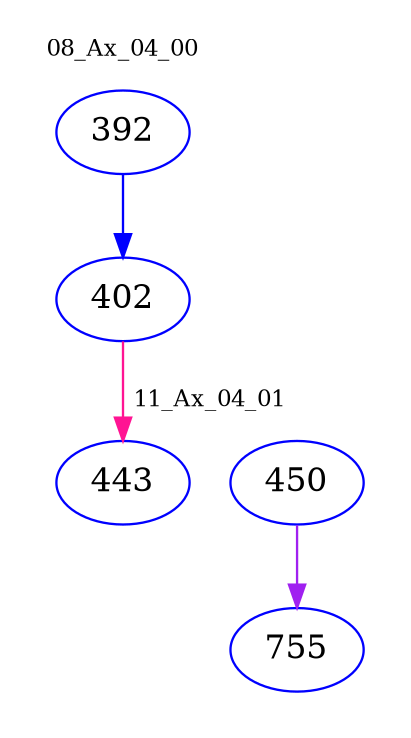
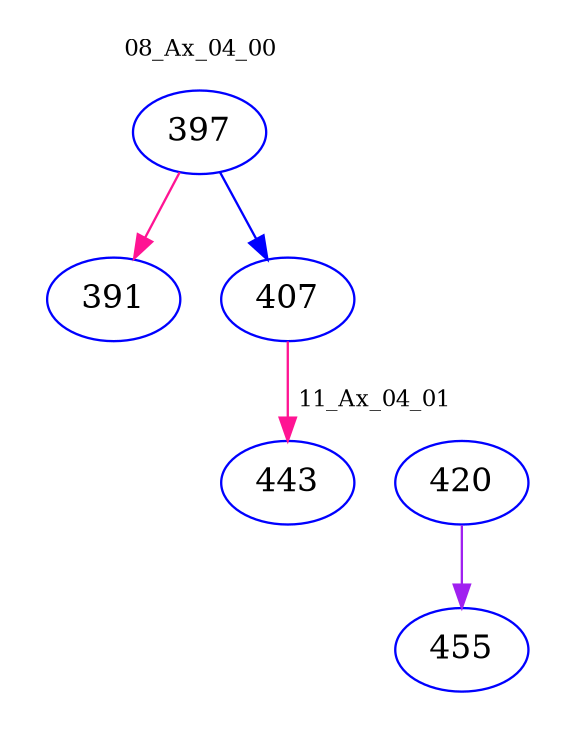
node "392": label "392" -> "397"
node "391": added
node "402": label "402" -> "407"
node "450": label "450" -> "420"
node "755": label "755" -> "455"
